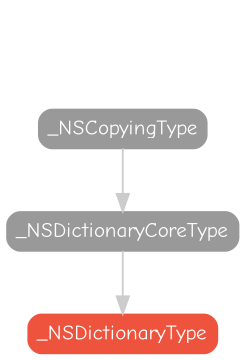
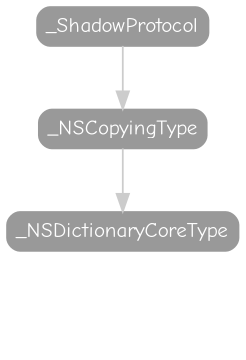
node "_ShadowProtocol": added
node "_NSDictionaryType": removed
